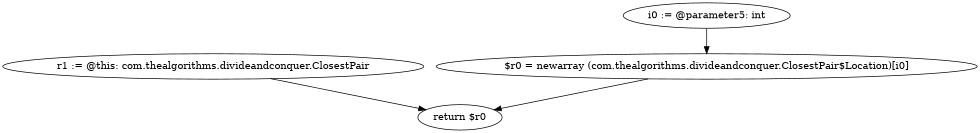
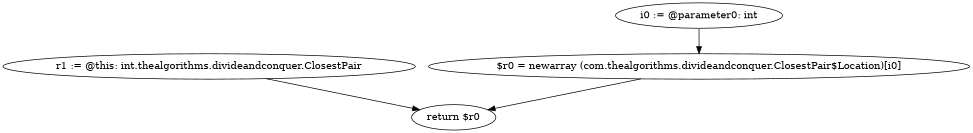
node "i0 := @parameter5: int": label "i0 := @parameter5: int" -> "i0 := @parameter0: int"
node "r1 := @this: com.thealgorithms.divideandconquer.ClosestPair": label "r1 := @this: com.thealgorithms.divideandconquer.ClosestPair" -> "r1 := @this: int.thealgorithms.divideandconquer.ClosestPair"
